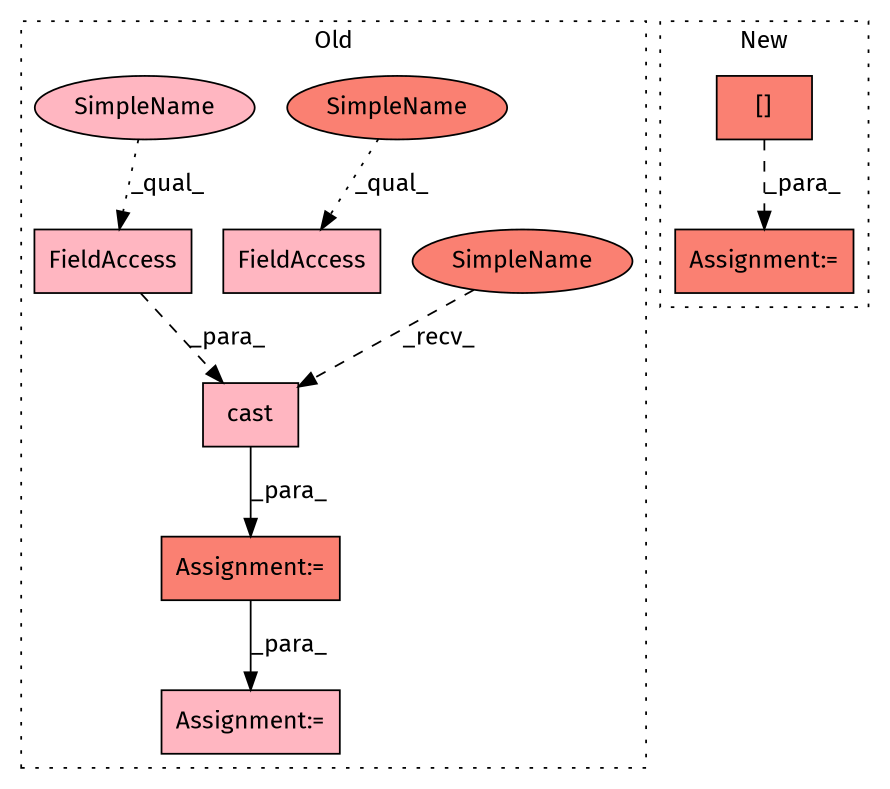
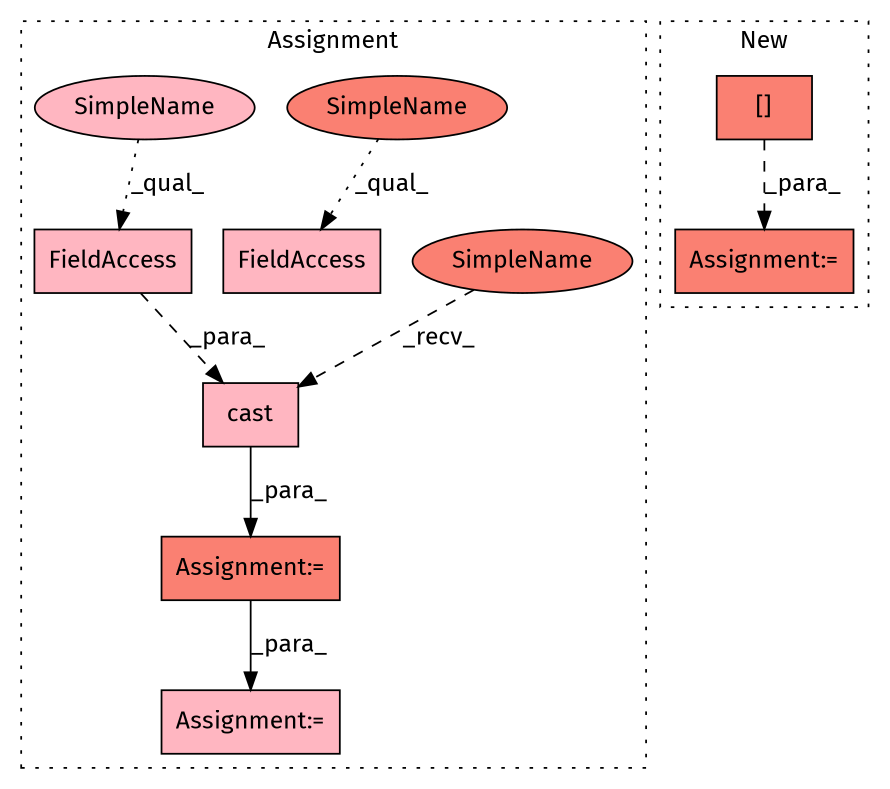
cluster "Old": label "Old" -> "Assignment"
